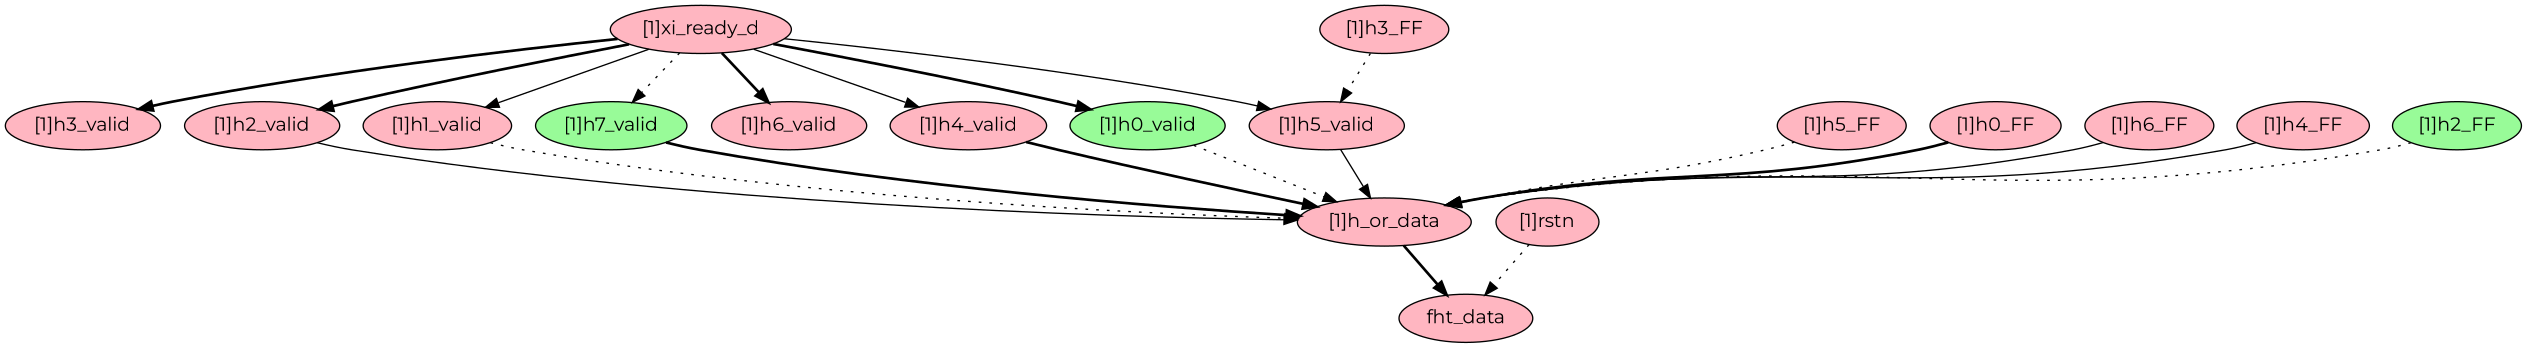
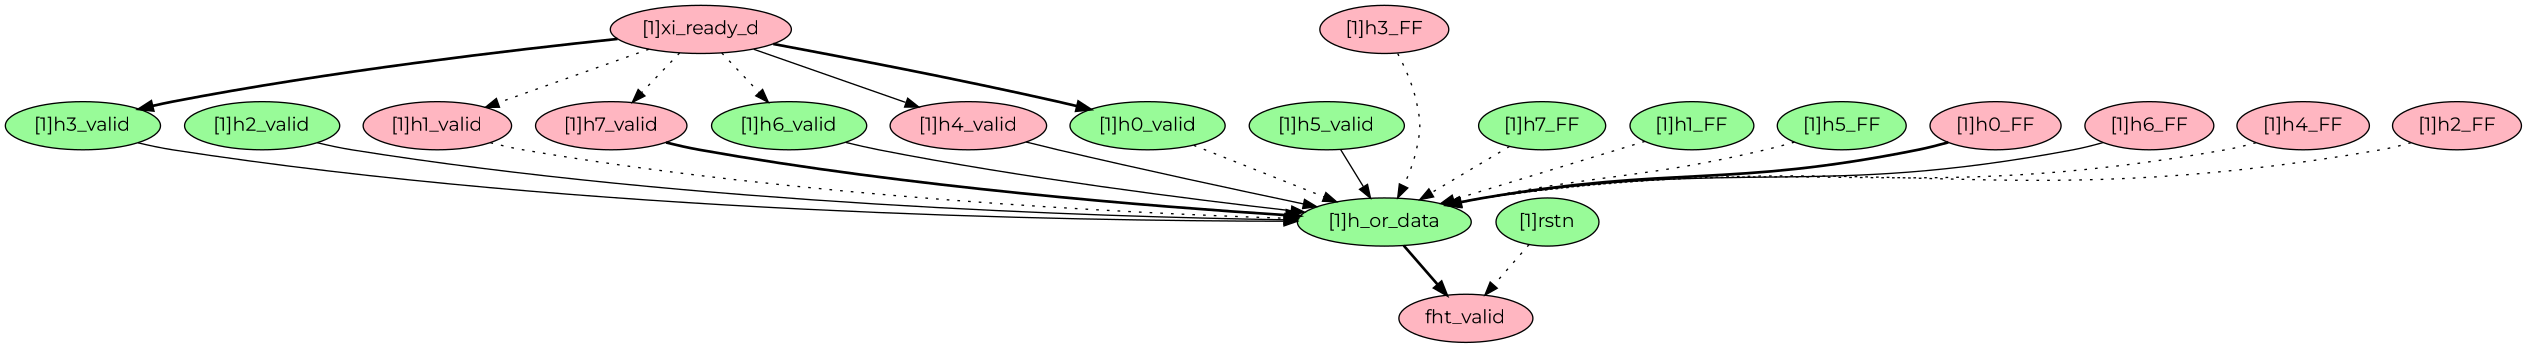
edge "[1]xi_ready_d" -> "[1]h5_valid": removed
edge "[1]h3_FF" -> "[1]h5_valid": now "[1]h3_FF" -> "[1]h_or_data"
edge "[1]xi_ready_d" -> "[1]h6_valid": style bold -> dotted
edge "[1]xi_ready_d" -> "[1]h2_valid": removed
edge "[1]xi_ready_d" -> "[1]h1_valid": style solid -> dotted
node "[1]h3_valid": fillcolor lightpink -> palegreen
node "[1]h2_valid": fillcolor lightpink -> palegreen
node "[1]h7_valid": fillcolor palegreen -> lightpink
node "[1]h6_valid": fillcolor lightpink -> palegreen
node "[1]h5_valid": fillcolor lightpink -> palegreen
node "[1]h7_FF": added
node "[1]h1_FF": added
node "[1]h5_FF": fillcolor lightpink -> palegreen
node "[1]h2_FF": fillcolor palegreen -> lightpink
edge "[1]h4_FF" -> "[1]h_or_data": style solid -> dotted
edge "[1]h4_valid" -> "[1]h_or_data": style bold -> solid
edge "[1]h6_valid" -> "[1]h_or_data": added
edge "[1]h3_valid" -> "[1]h_or_data": added
node "[1]h_or_data": fillcolor lightpink -> palegreen
node "[1]rstn": fillcolor lightpink -> palegreen
node "fht_data": label "fht_data" -> "fht_valid"
